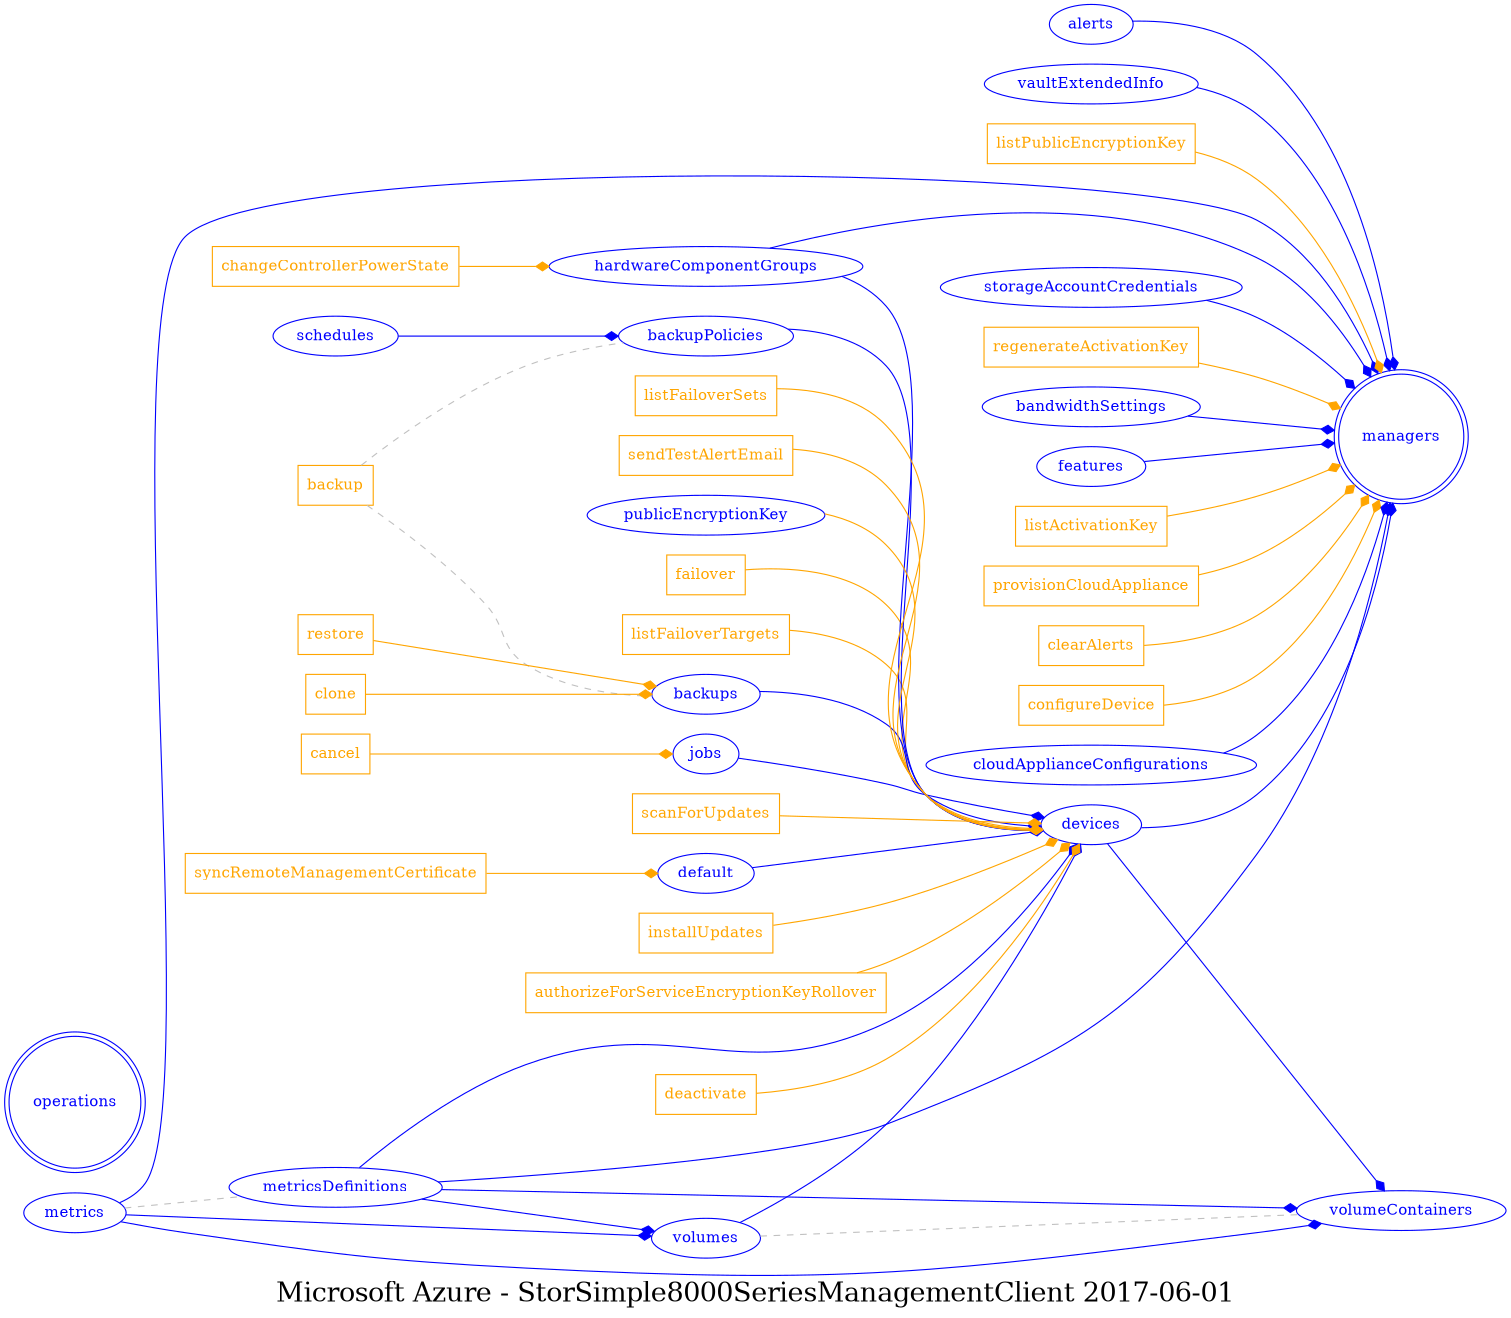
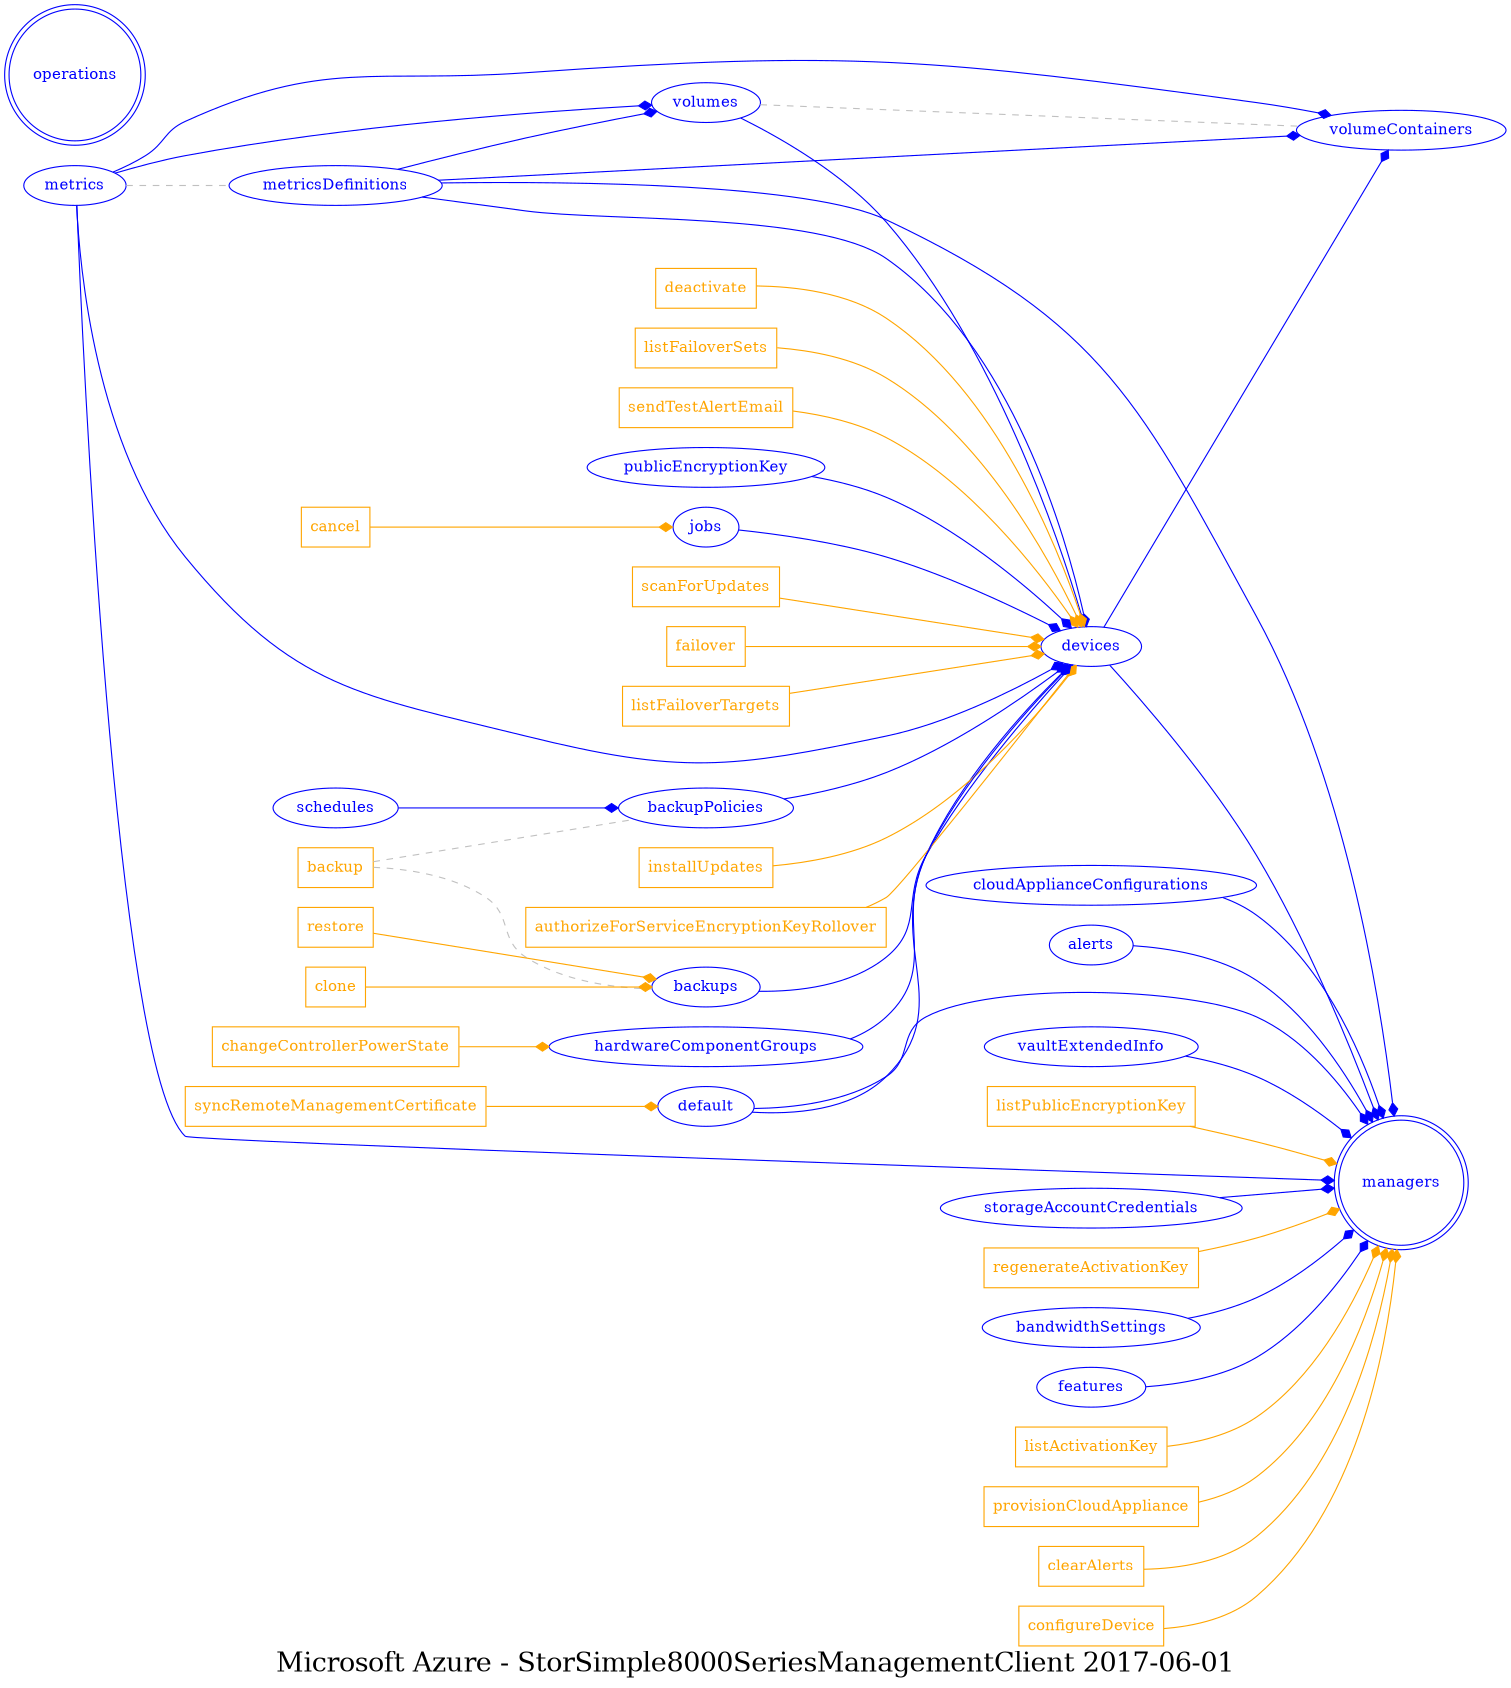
edge "hardwareComponentGroups" -> "managers": now "default" -> "managers"
edge "publicEncryptionKey" -> "devices": color orange -> blue
edge "metrics" -> "devices": added
